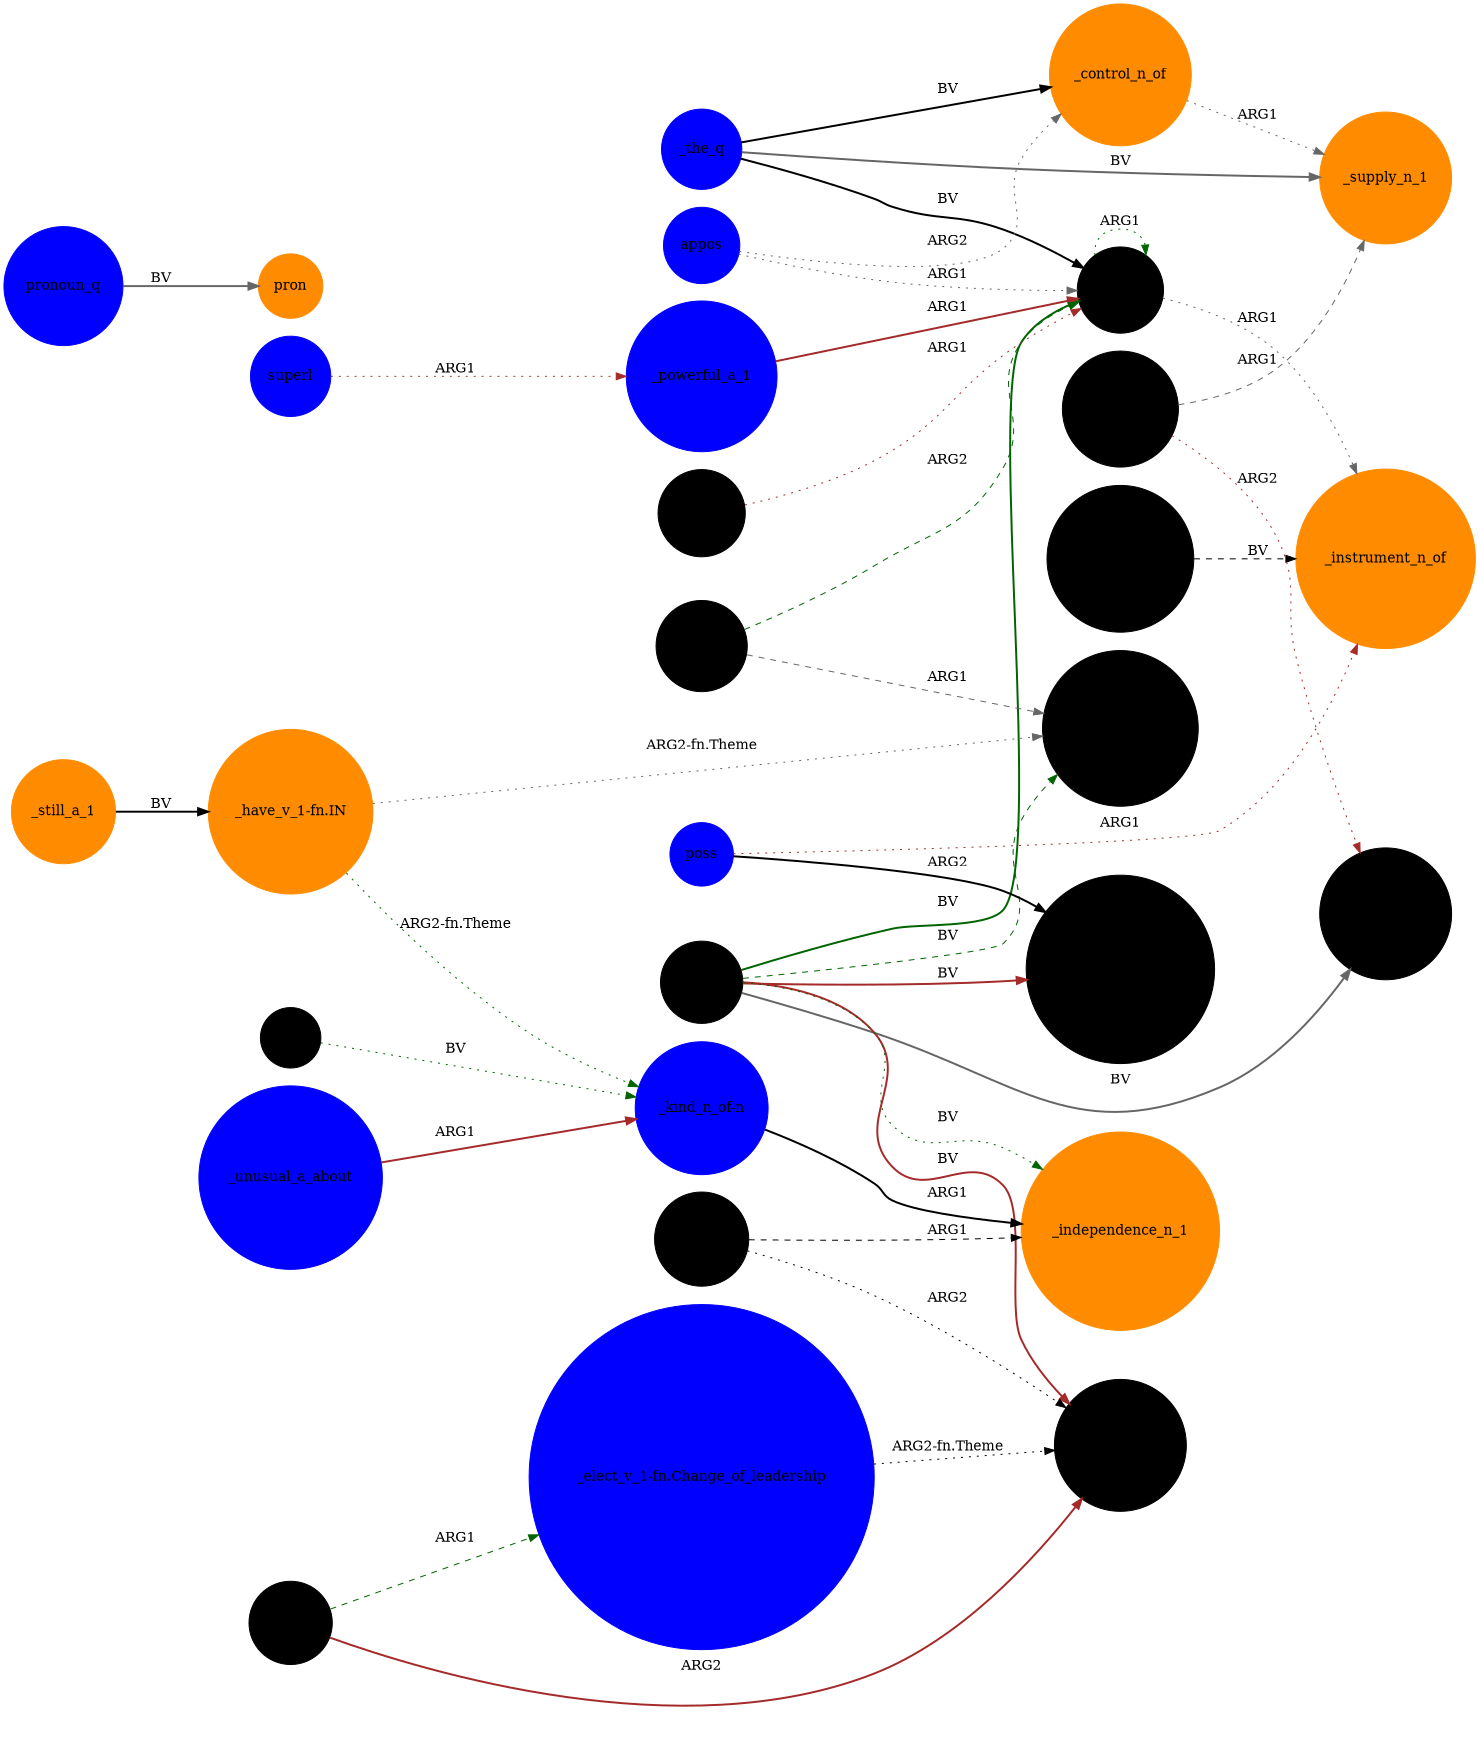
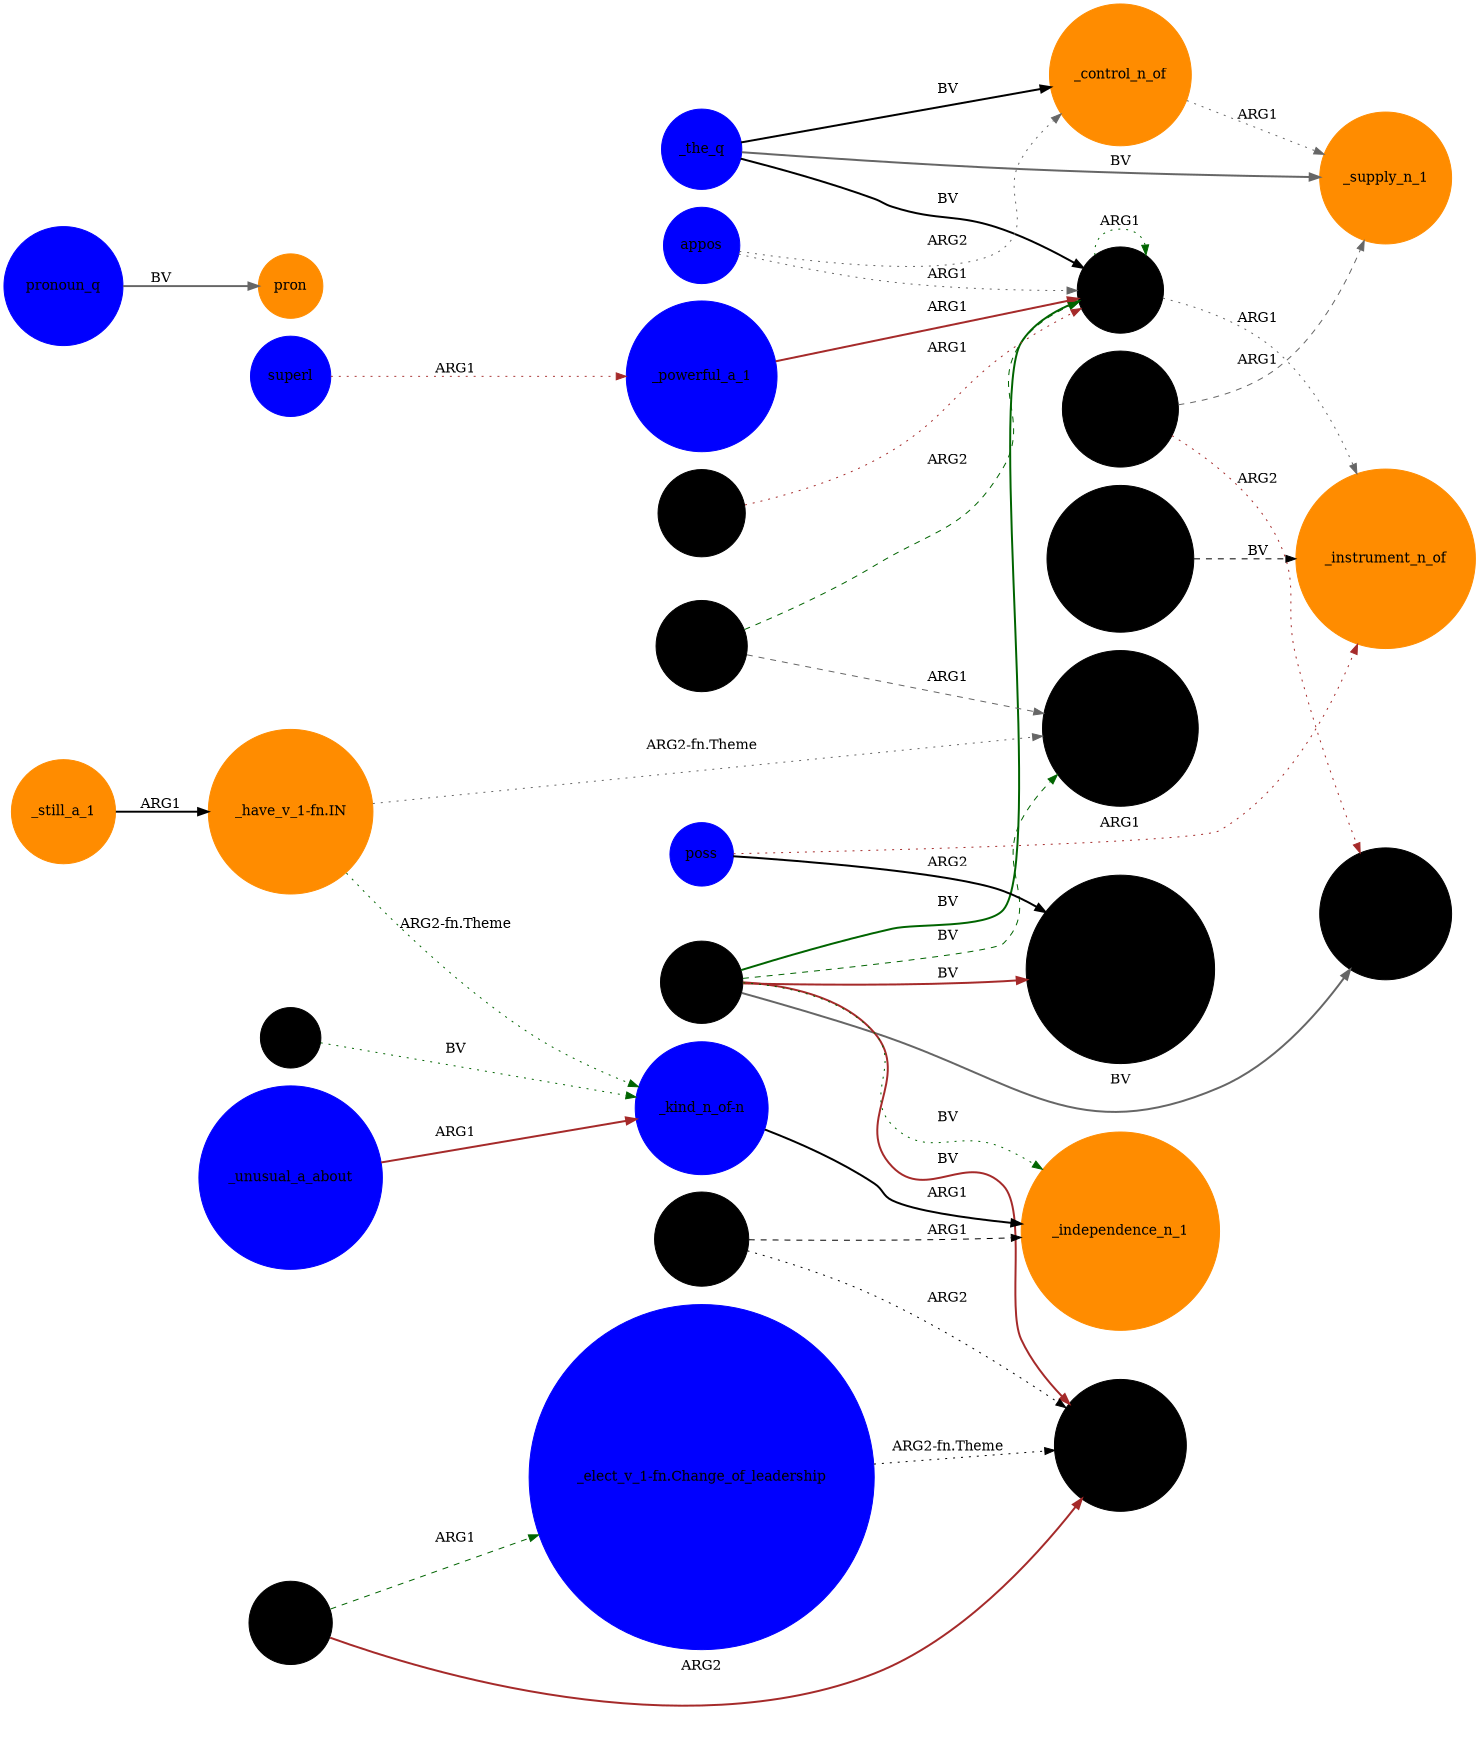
edge "_still_a_1" -> "_have_v_1-fn.IN": label "BV" -> "ARG1"
